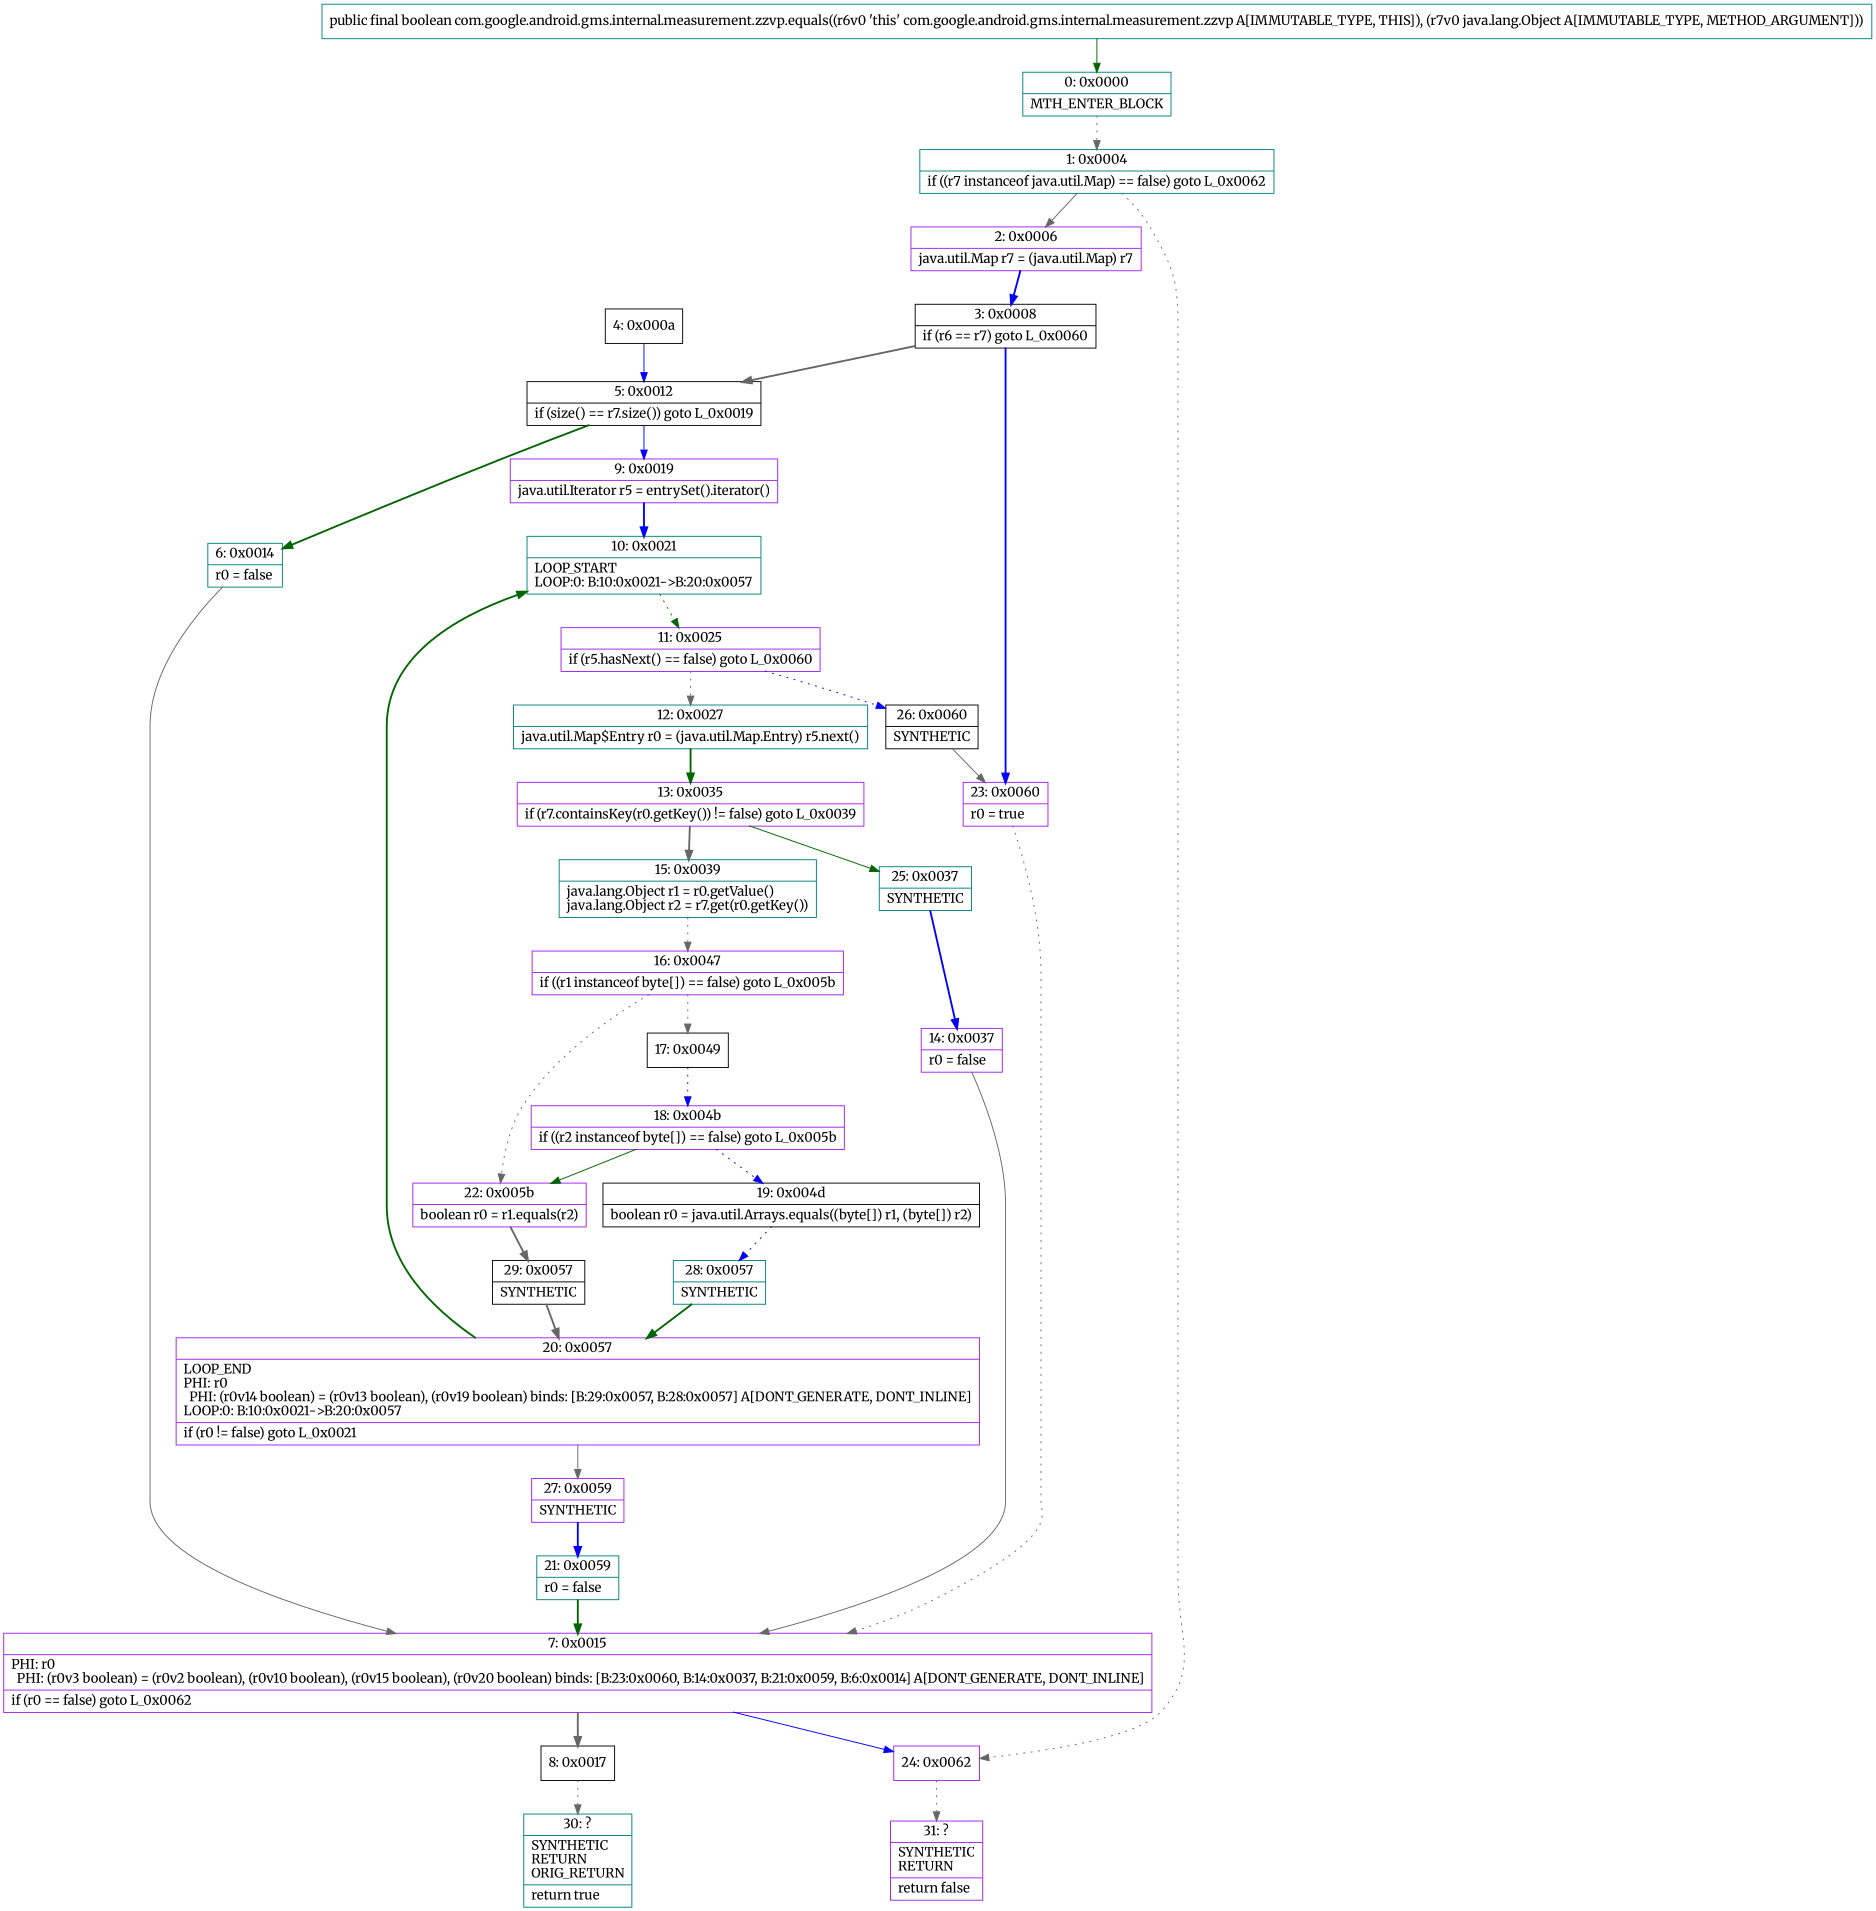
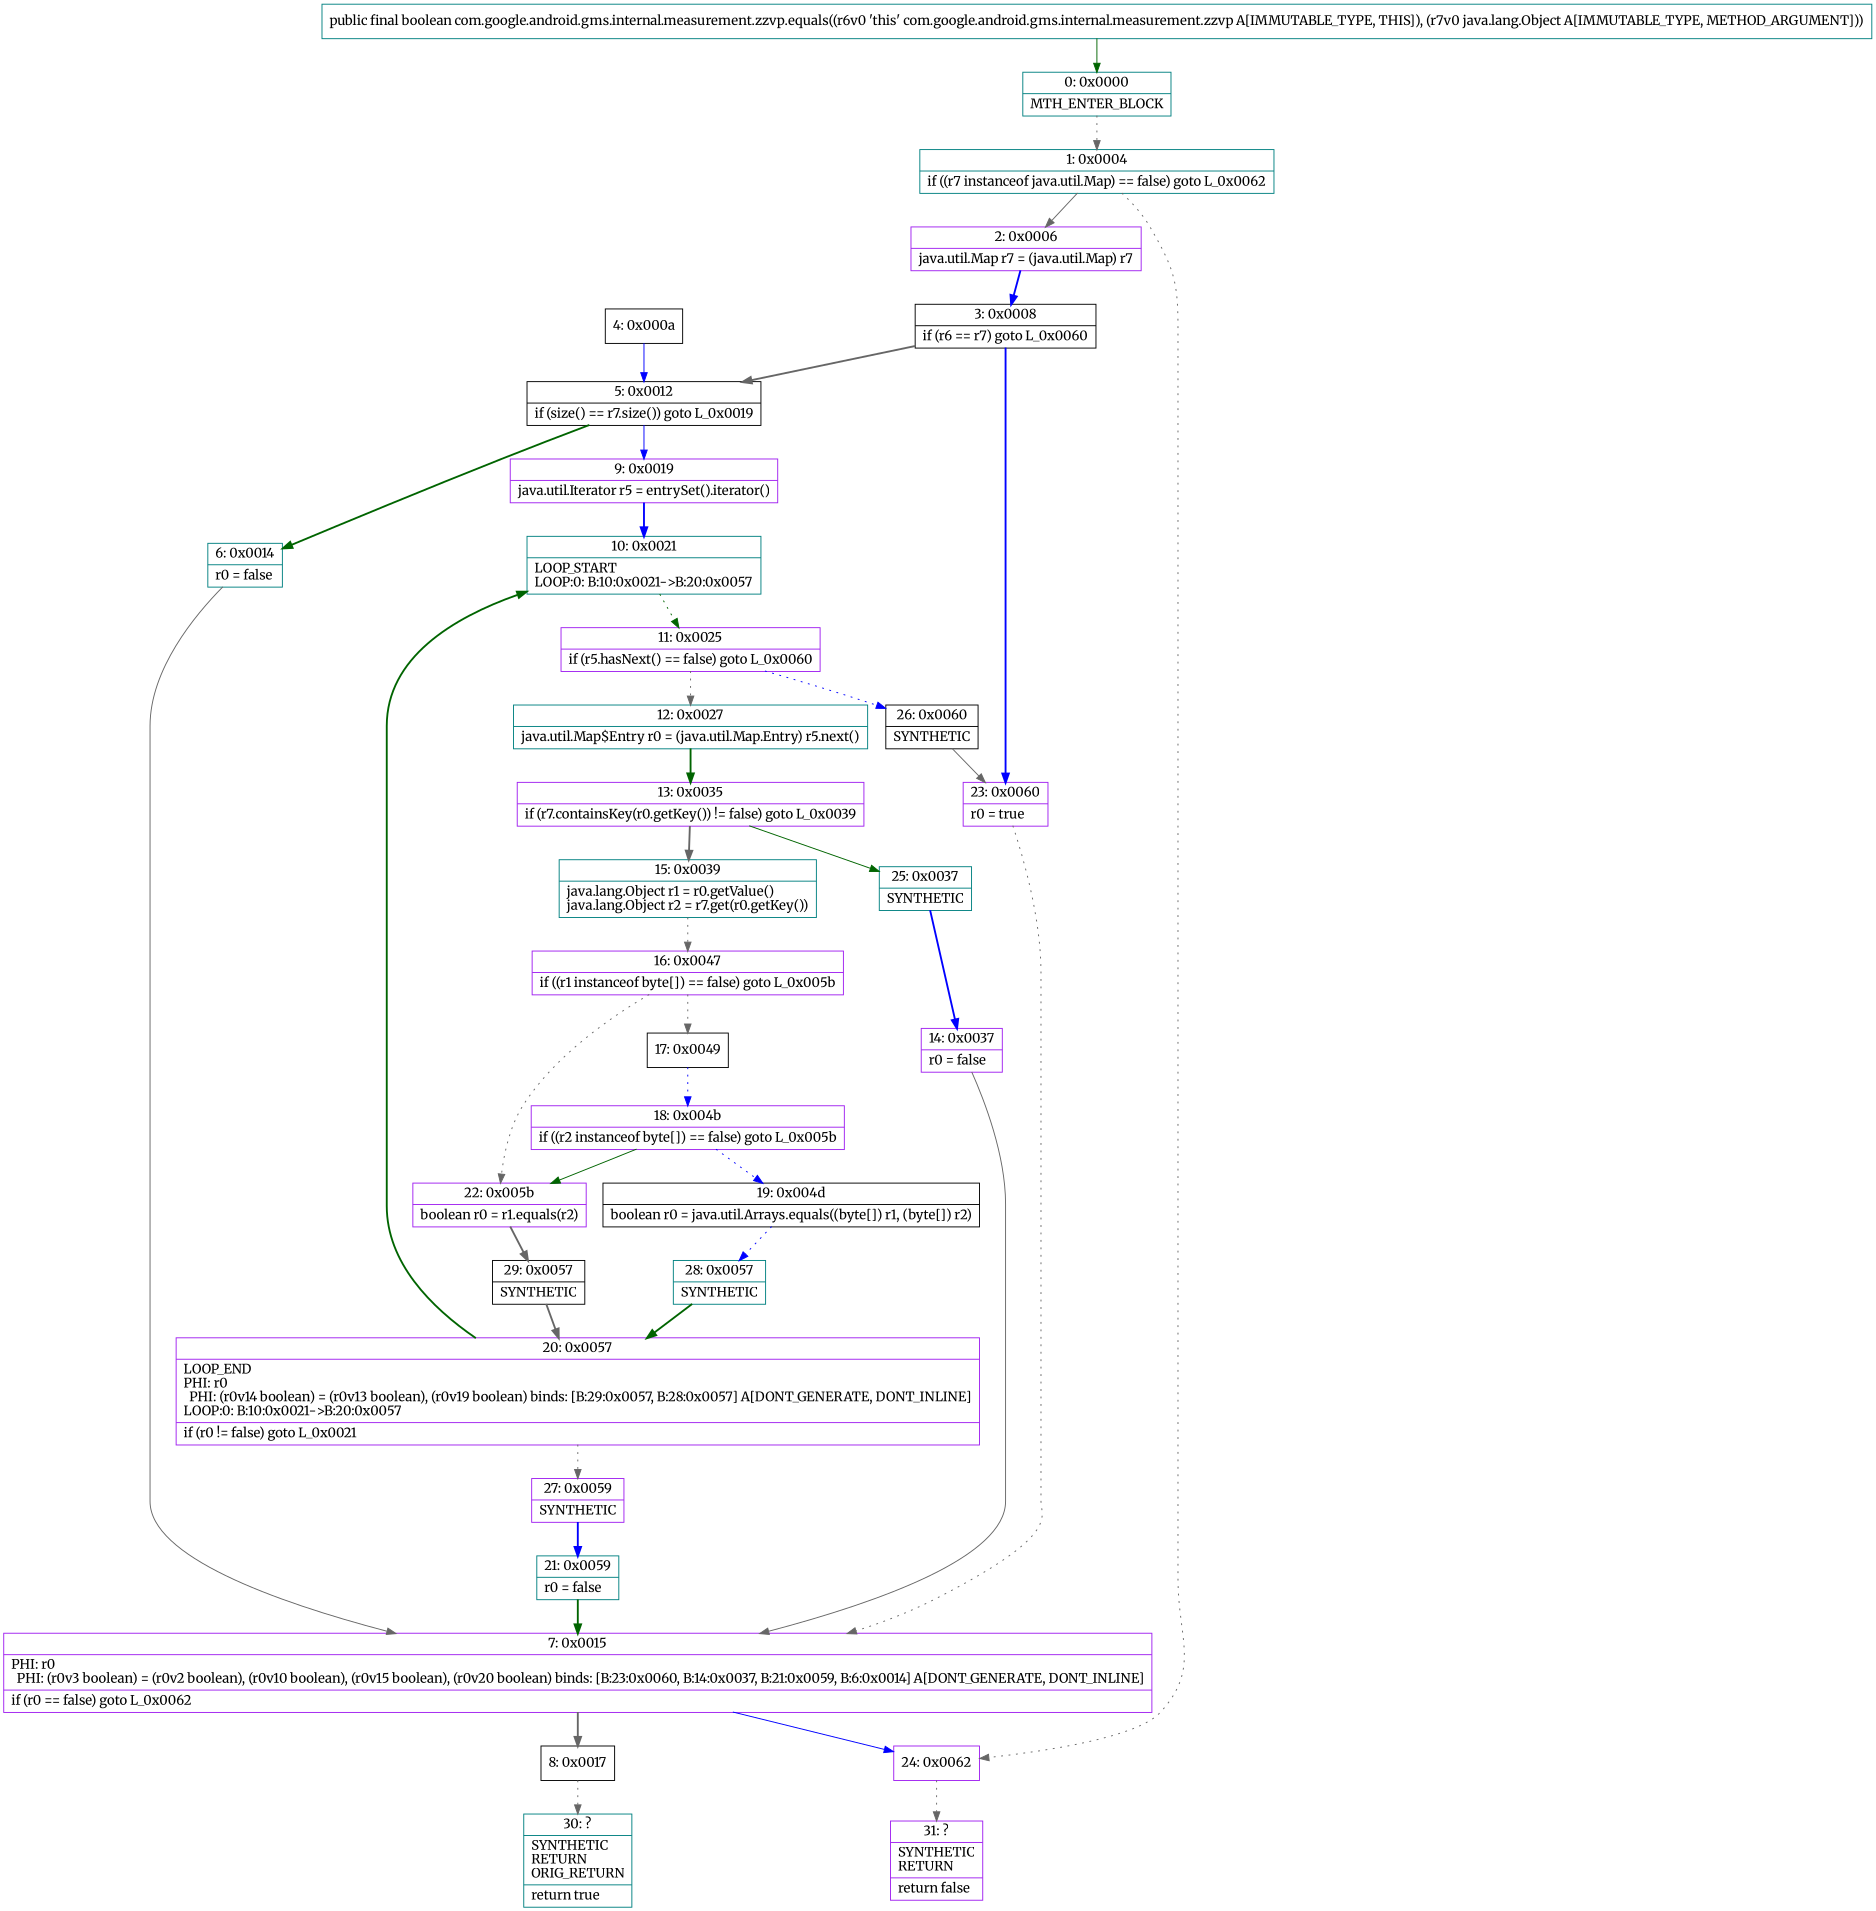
edge "20: 0x0057" -> "27: 0x0059": style solid -> dotted
